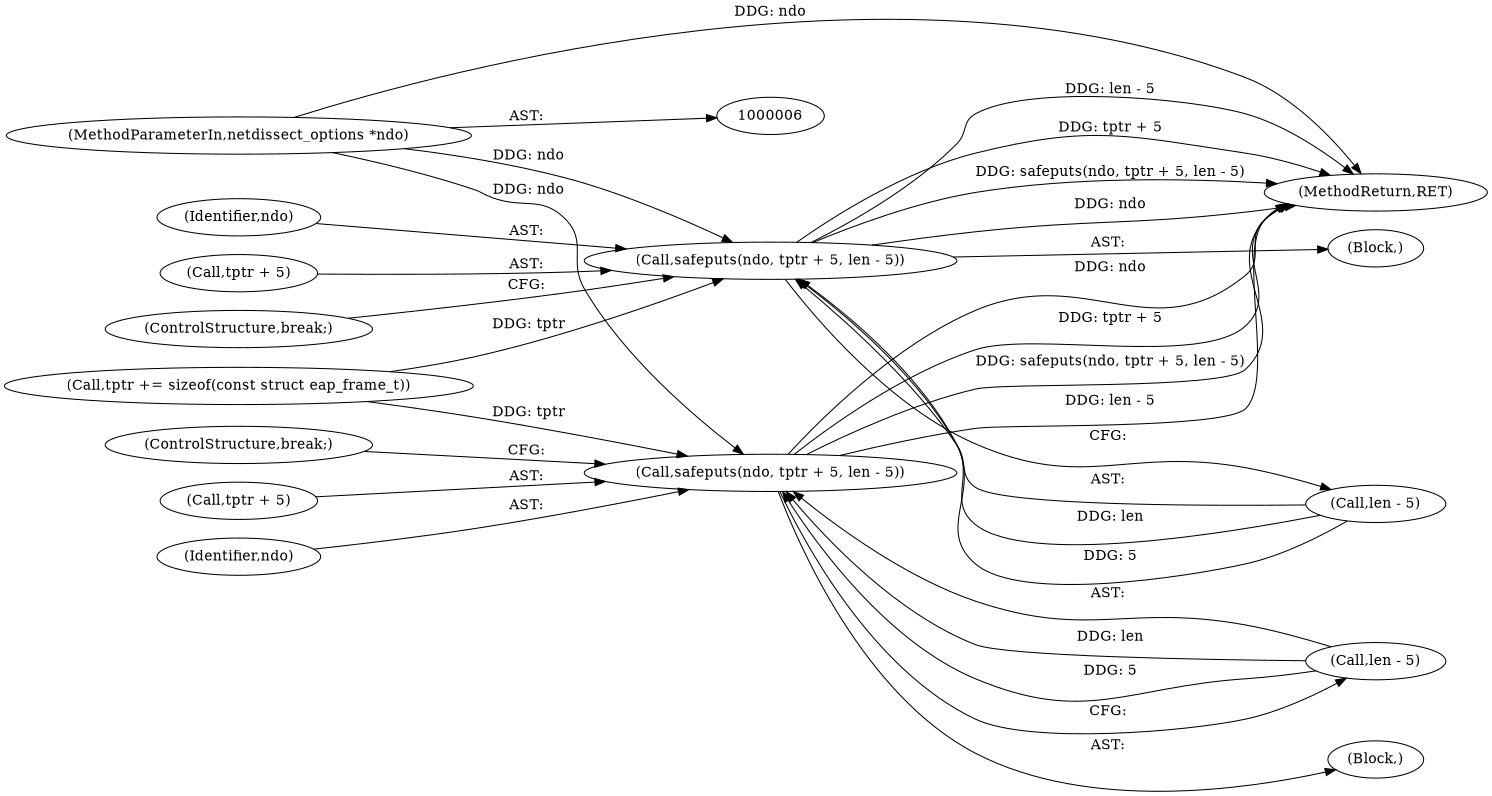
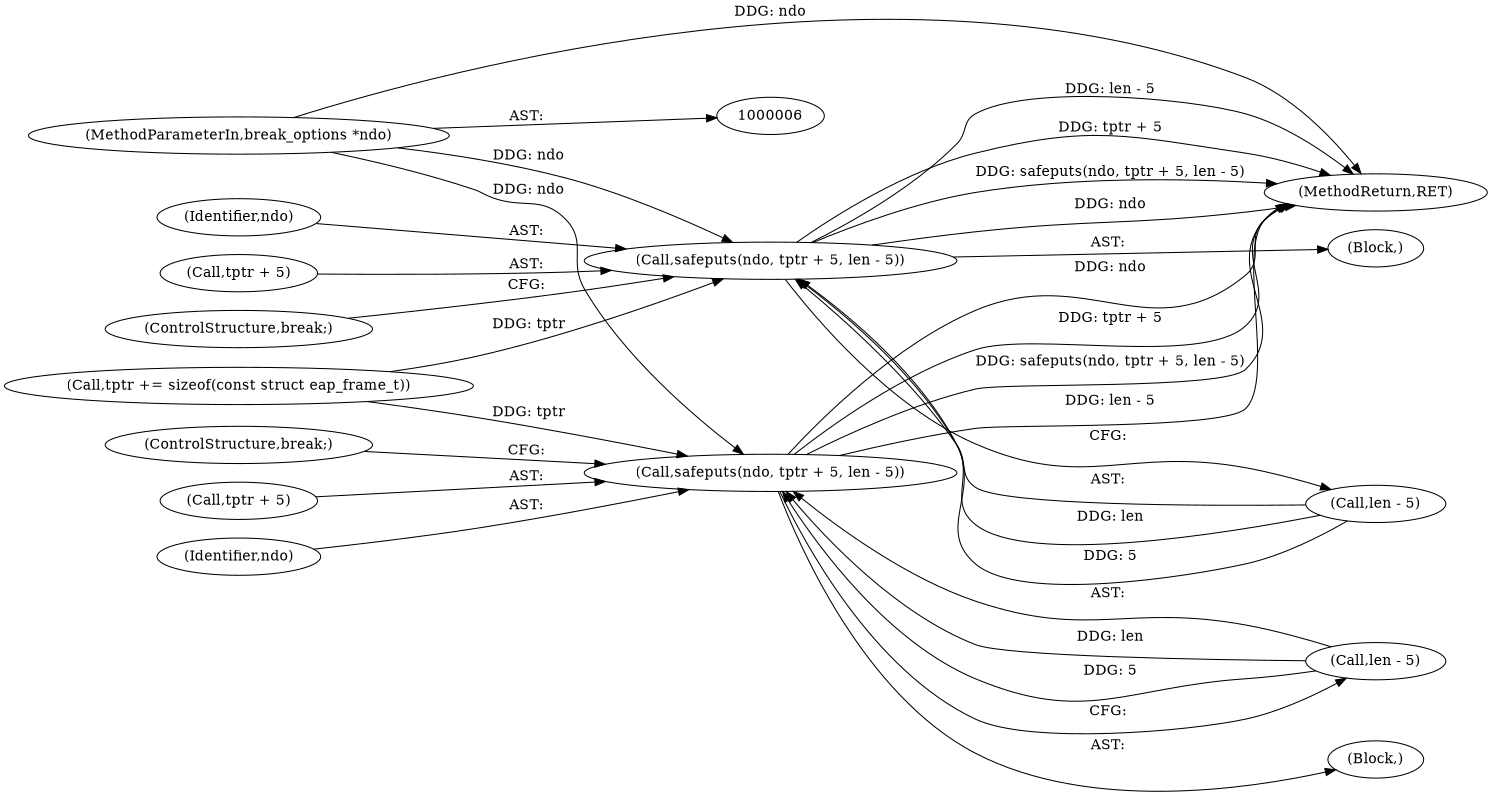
node "(MethodParameterIn,netdissect_options *ndo)": label "(MethodParameterIn,netdissect_options *ndo)" -> "(MethodParameterIn,break_options *ndo)"
